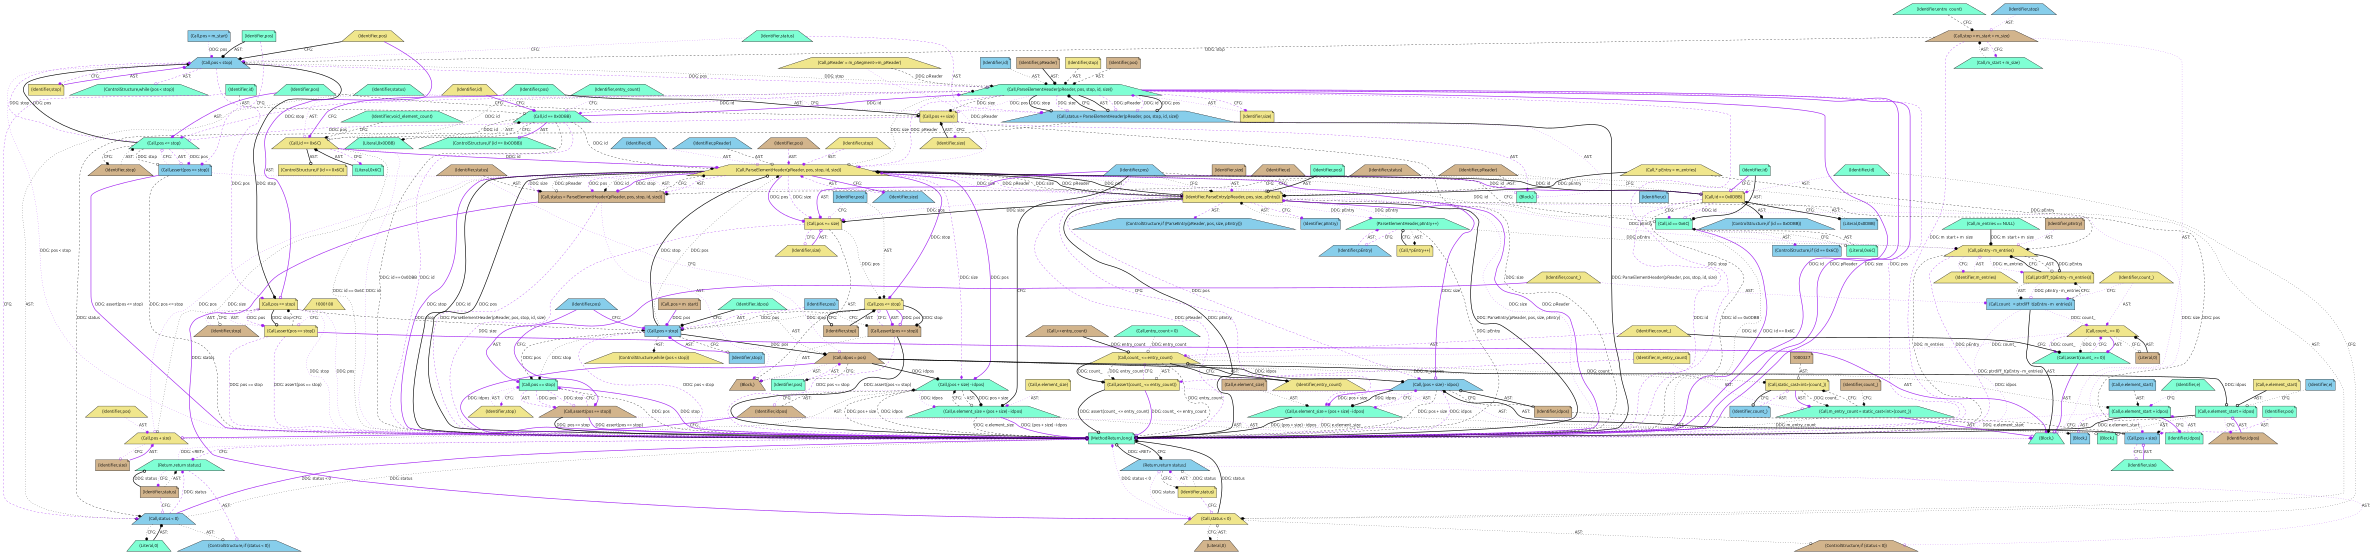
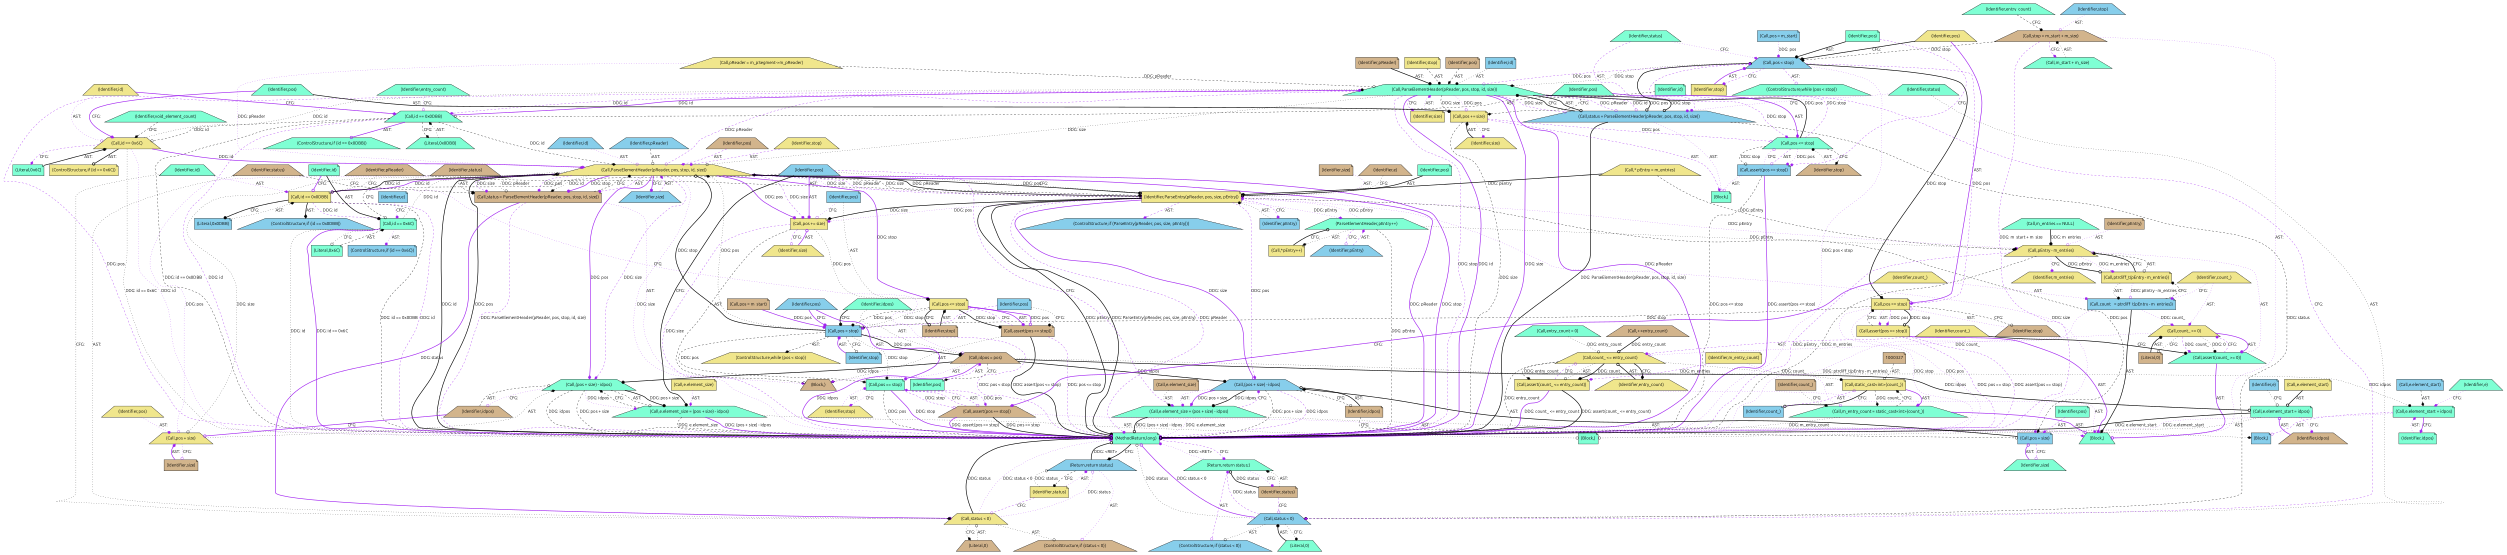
edge "(Call,m_entries == NULL)" -> "(Call,pEntry - m_entries)": label "DDG: m_start + m_size" -> "DDG: m_entries"
edge "(Identifier,m_entries)" -> "(Call,pEntry - m_entries)": now "(Call,assert(count_ >= 0))" -> "(Call,pEntry - m_entries)"
node "1000180": removed
